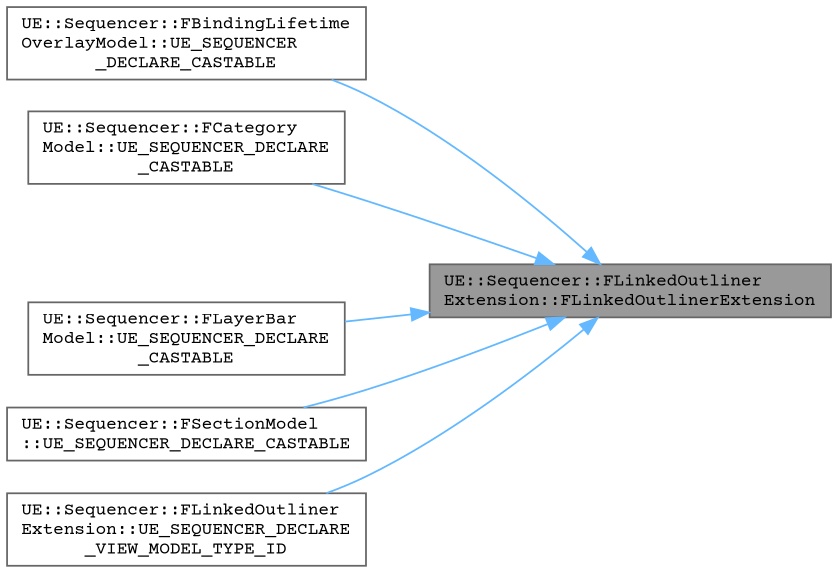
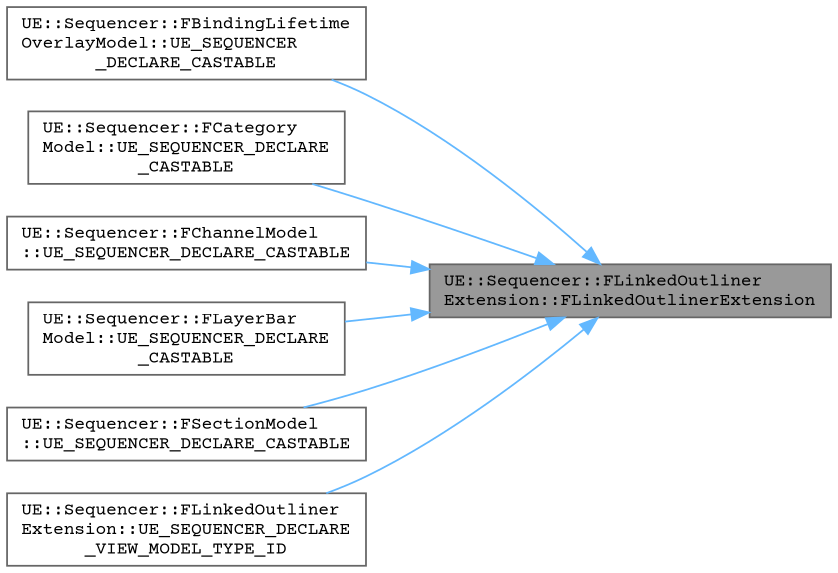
node "UE::Sequencer::FChannelModel ::UE_SEQUENCER_DECLARE_CASTABLE": added
